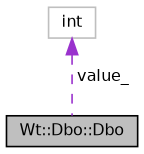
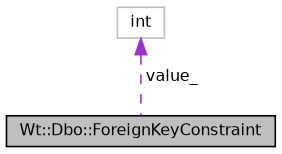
node "Wt::Dbo::Dbo": label "Wt::Dbo::Dbo" -> "Wt::Dbo::ForeignKeyConstraint"
